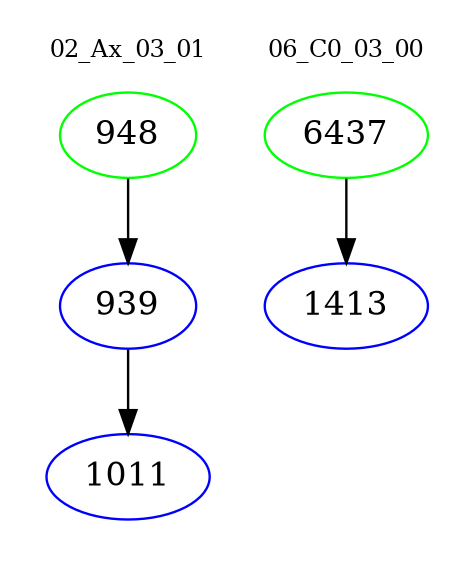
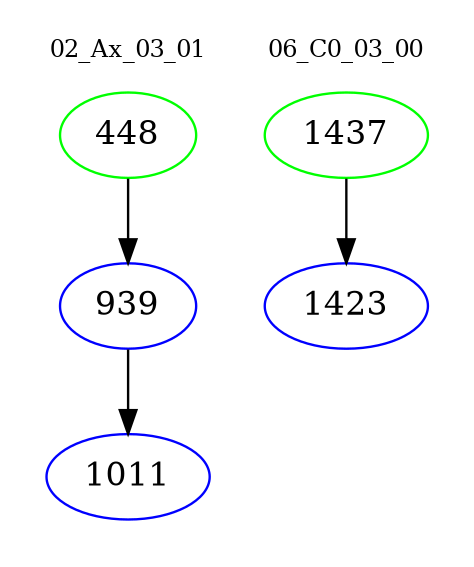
node "948": label "948" -> "448"
node "6437": label "6437" -> "1437"
node "1413": label "1413" -> "1423"
